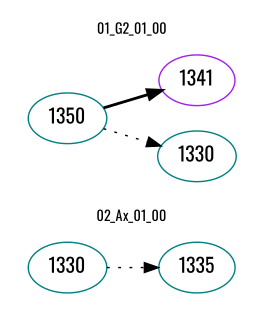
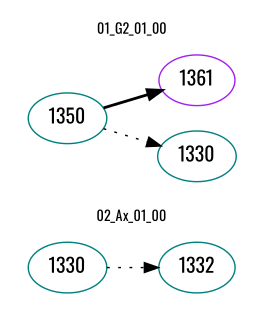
node "1341": label "1341" -> "1361"
node "1335": label "1335" -> "1332"
